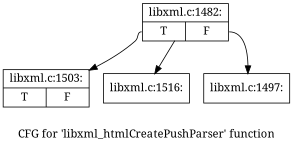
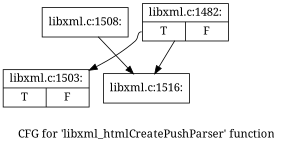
node "libxml.c:1508:": added
node "libxml.c:1497:": removed
